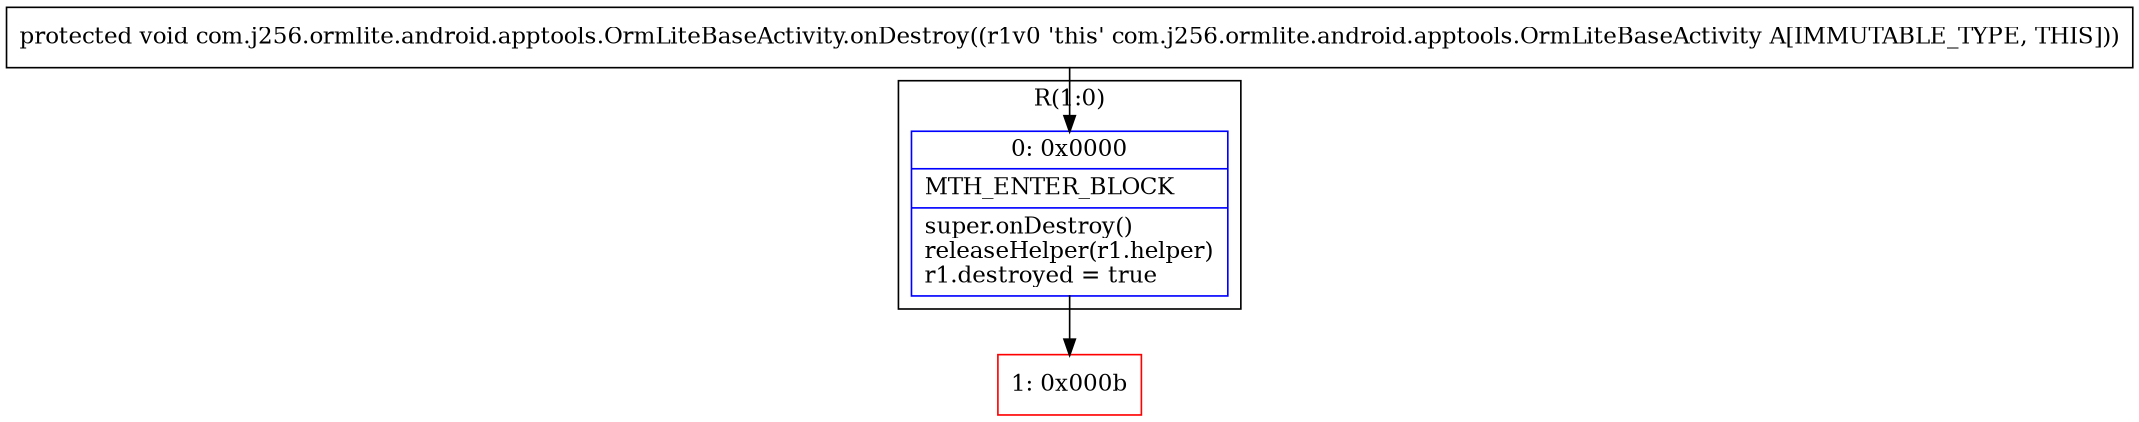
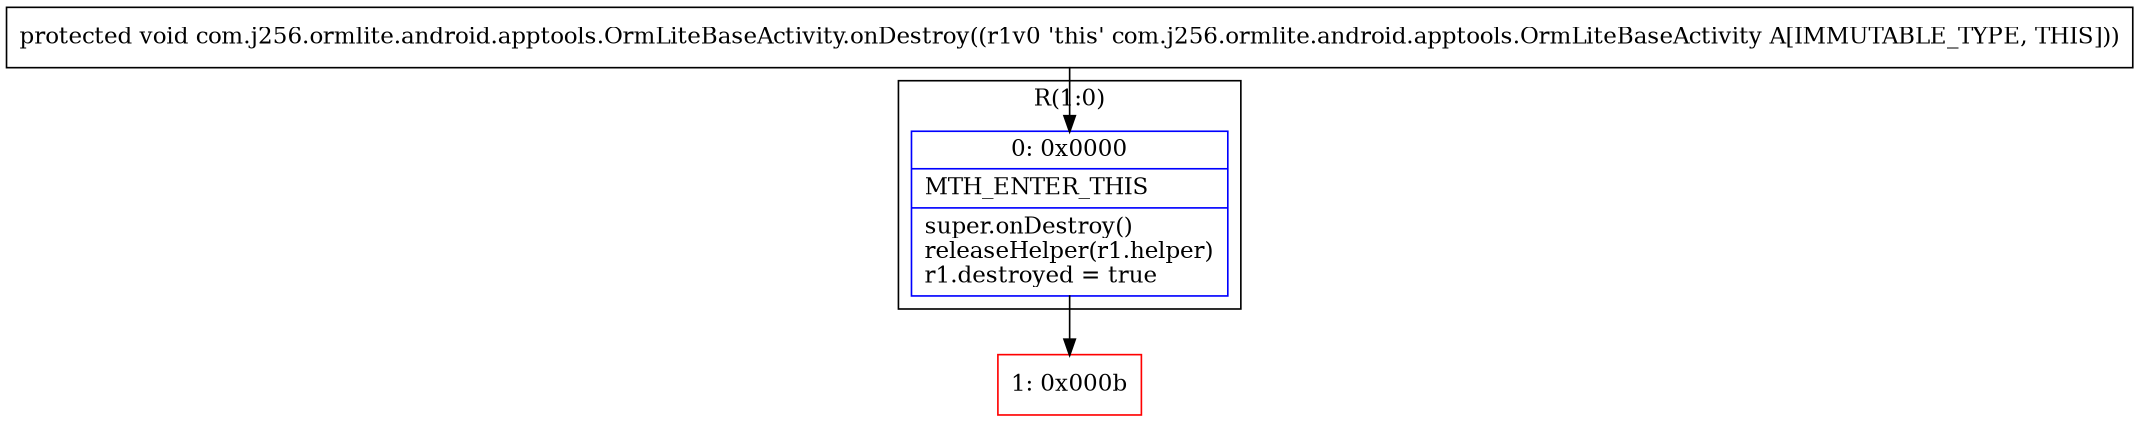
node "0: 0x0000": text "MTH_ENTER_BLOCK" -> "MTH_ENTER_THIS"
